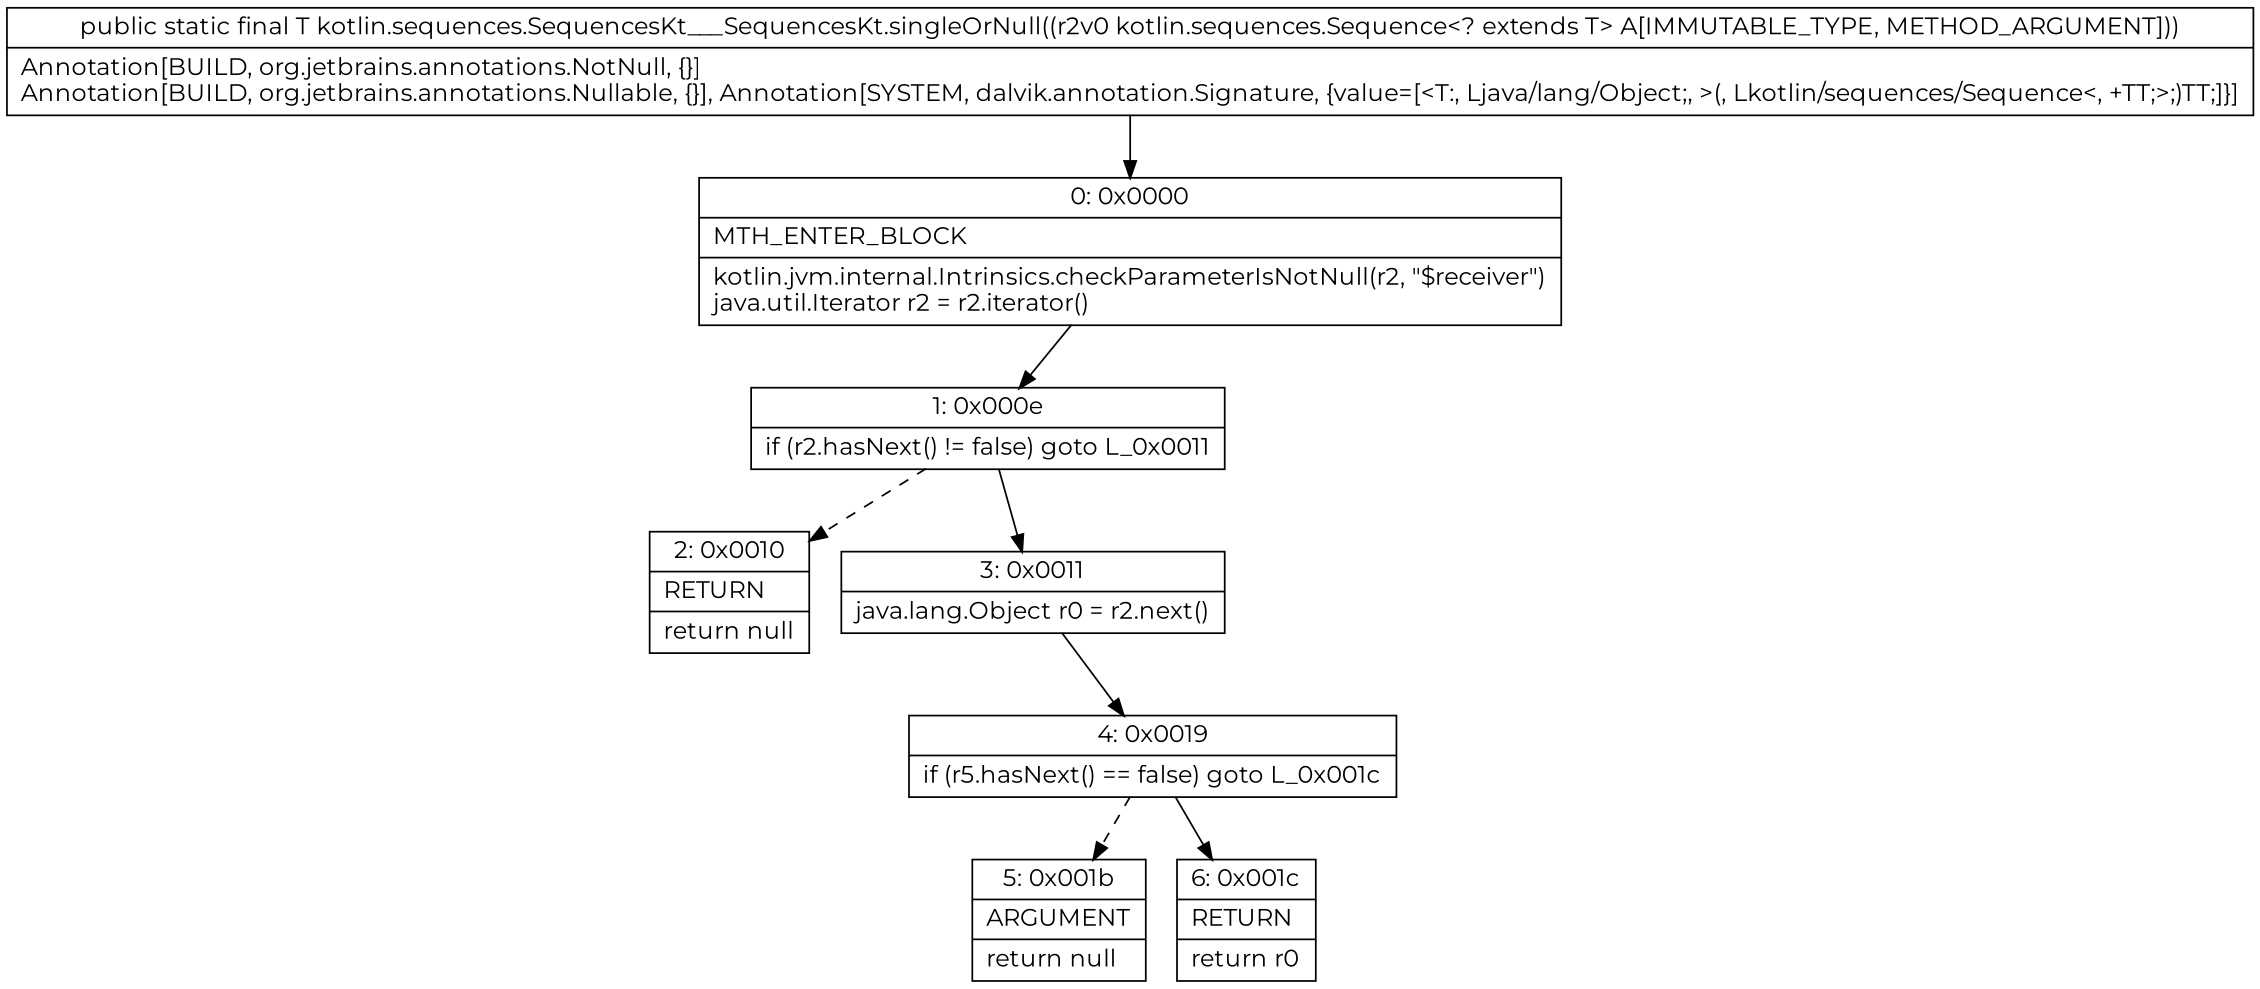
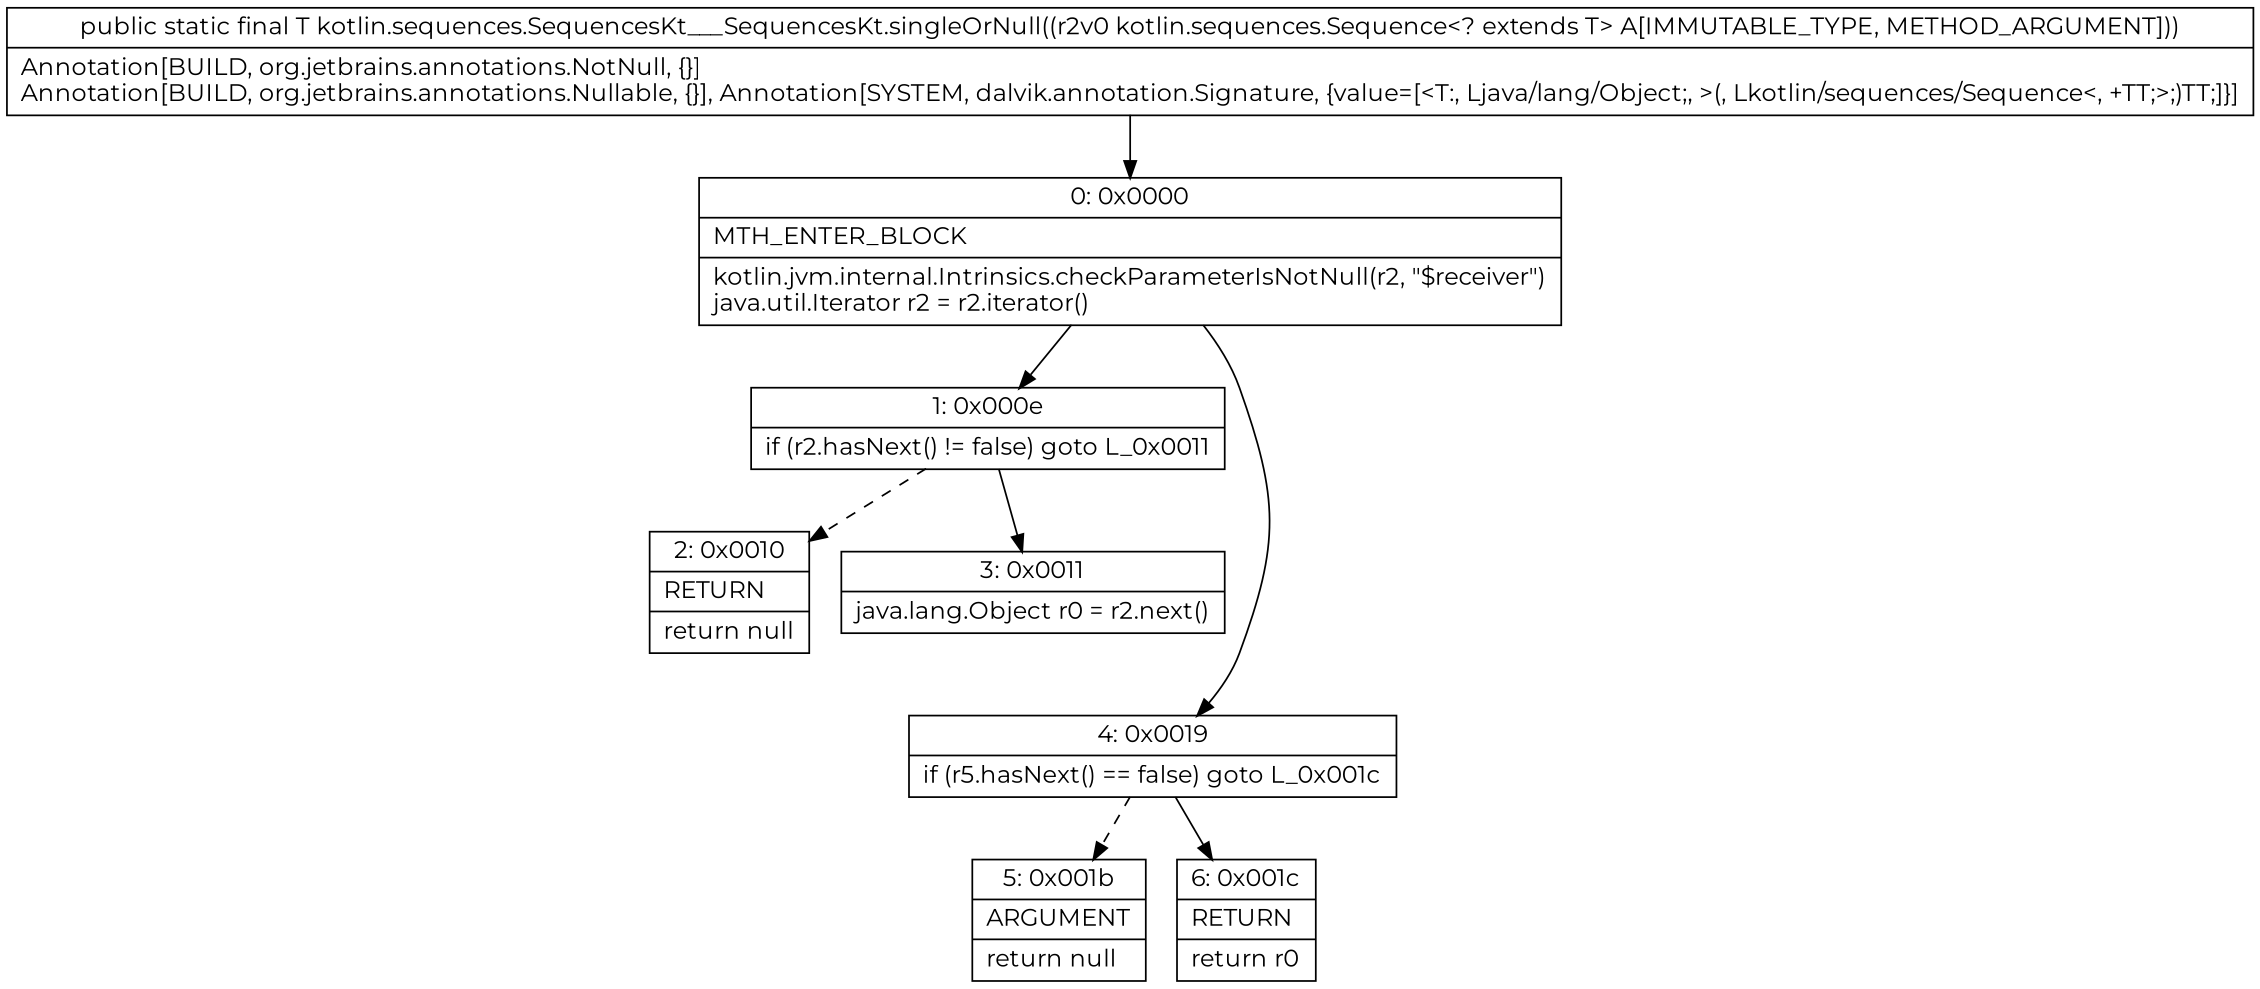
edge "3: 0x0011" -> "4: 0x0019": now "0: 0x0000" -> "4: 0x0019"
